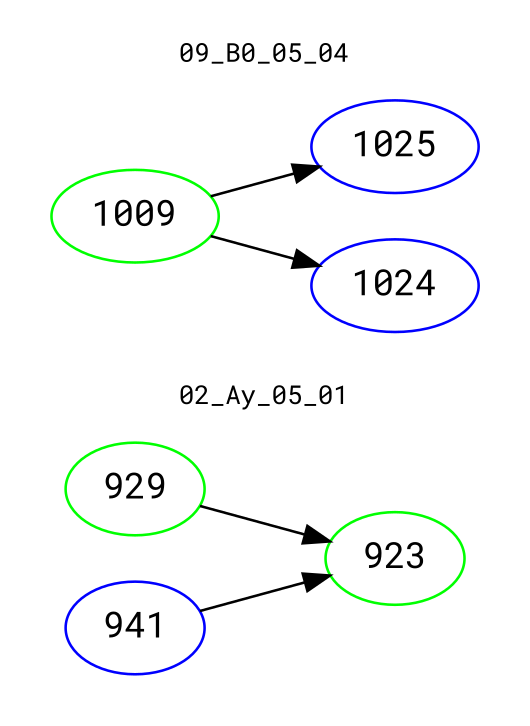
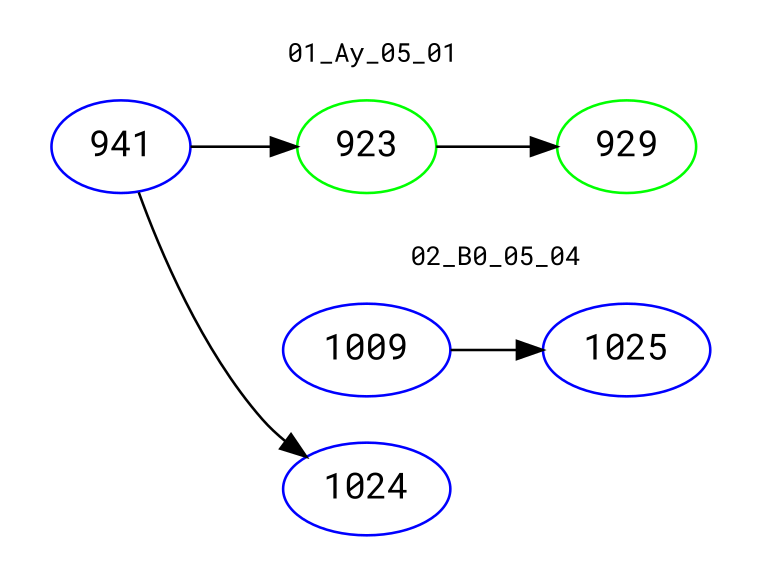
cluster "09_B0_05_04": label "09_B0_05_04" -> "02_B0_05_04"
node "1009": color green -> blue
edge "1009" -> "1024": now "941" -> "1024"
cluster "02_Ay_05_01": label "02_Ay_05_01" -> "01_Ay_05_01"
edge "929" -> "923": reversed
